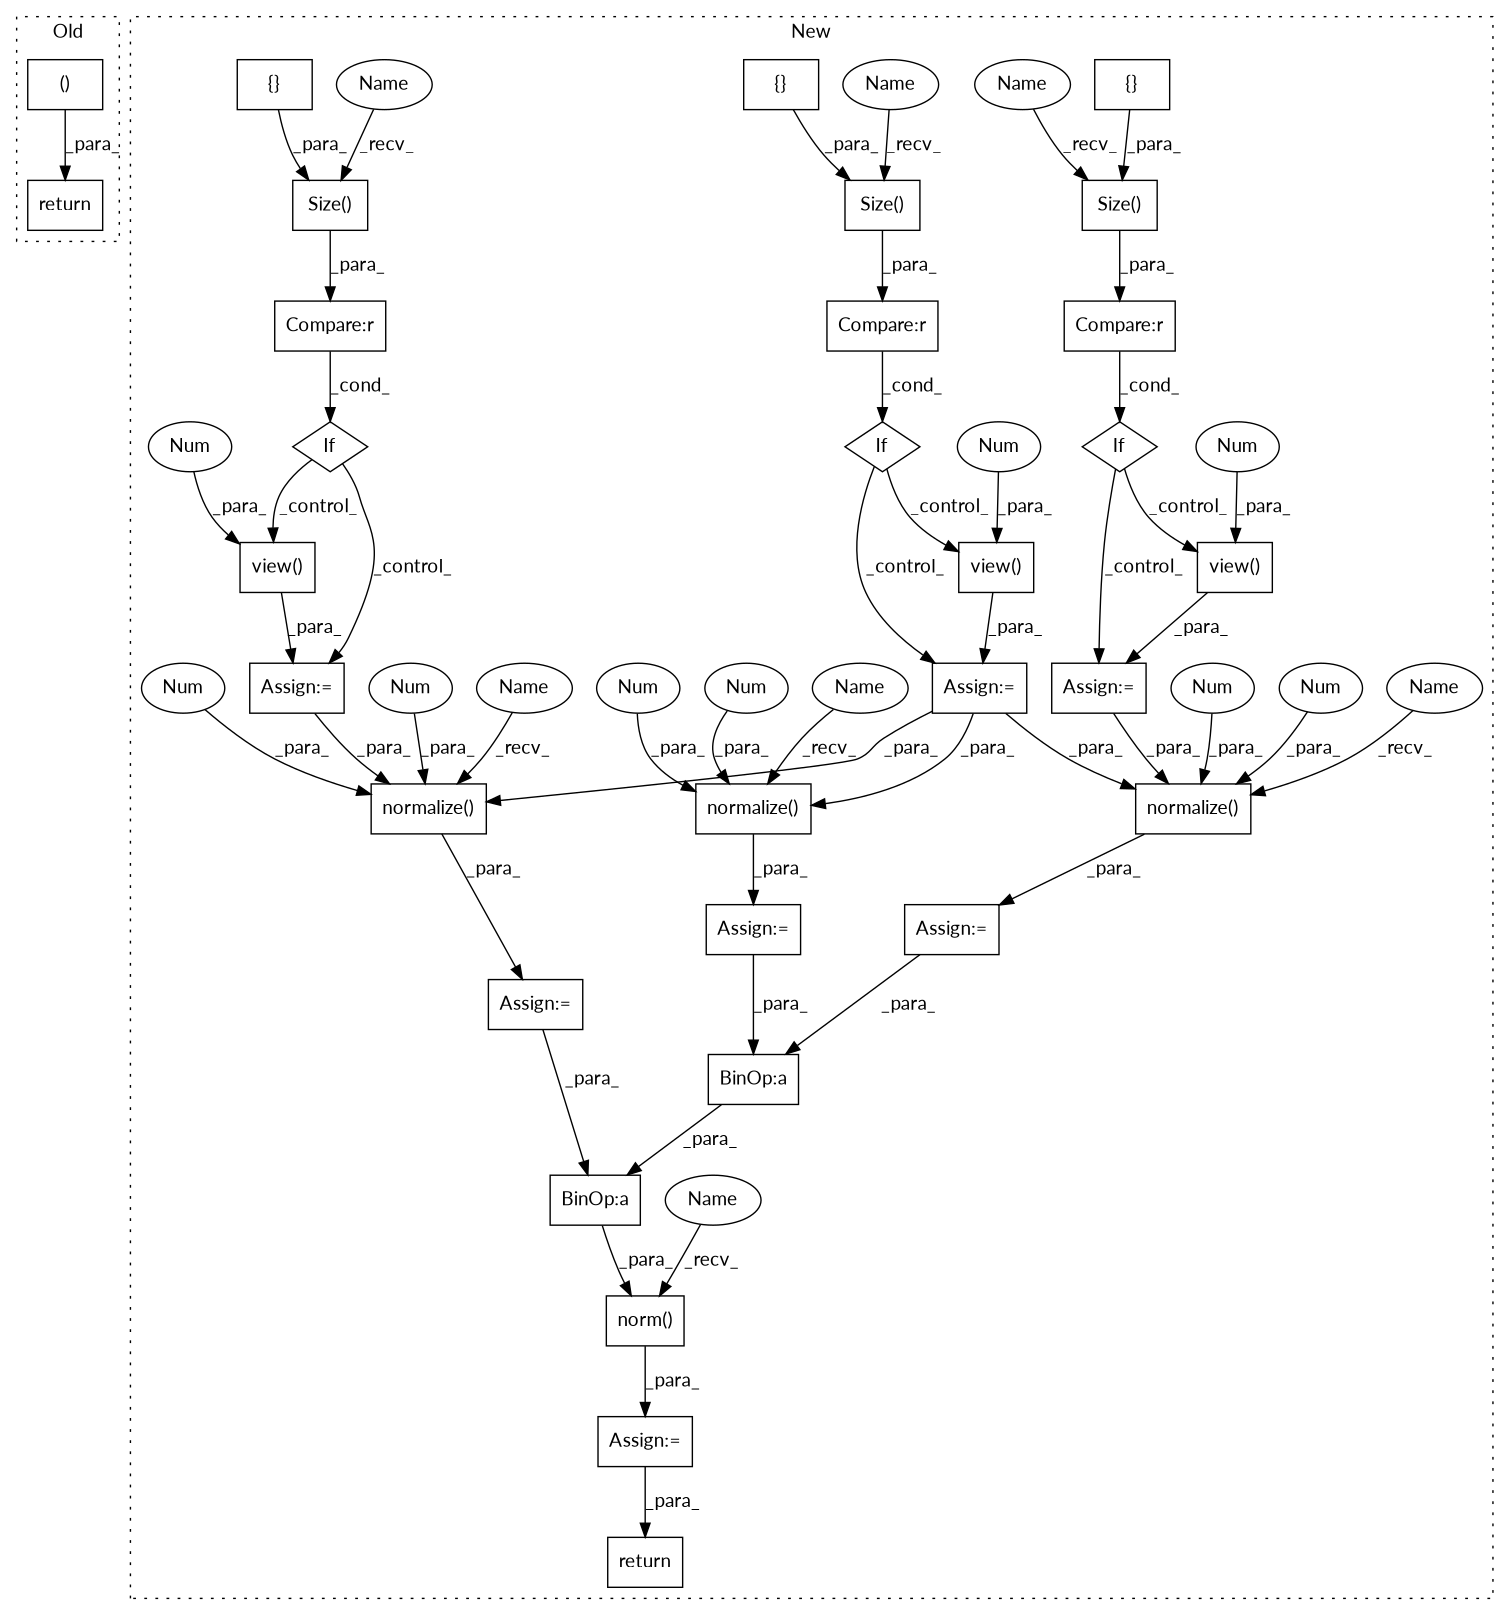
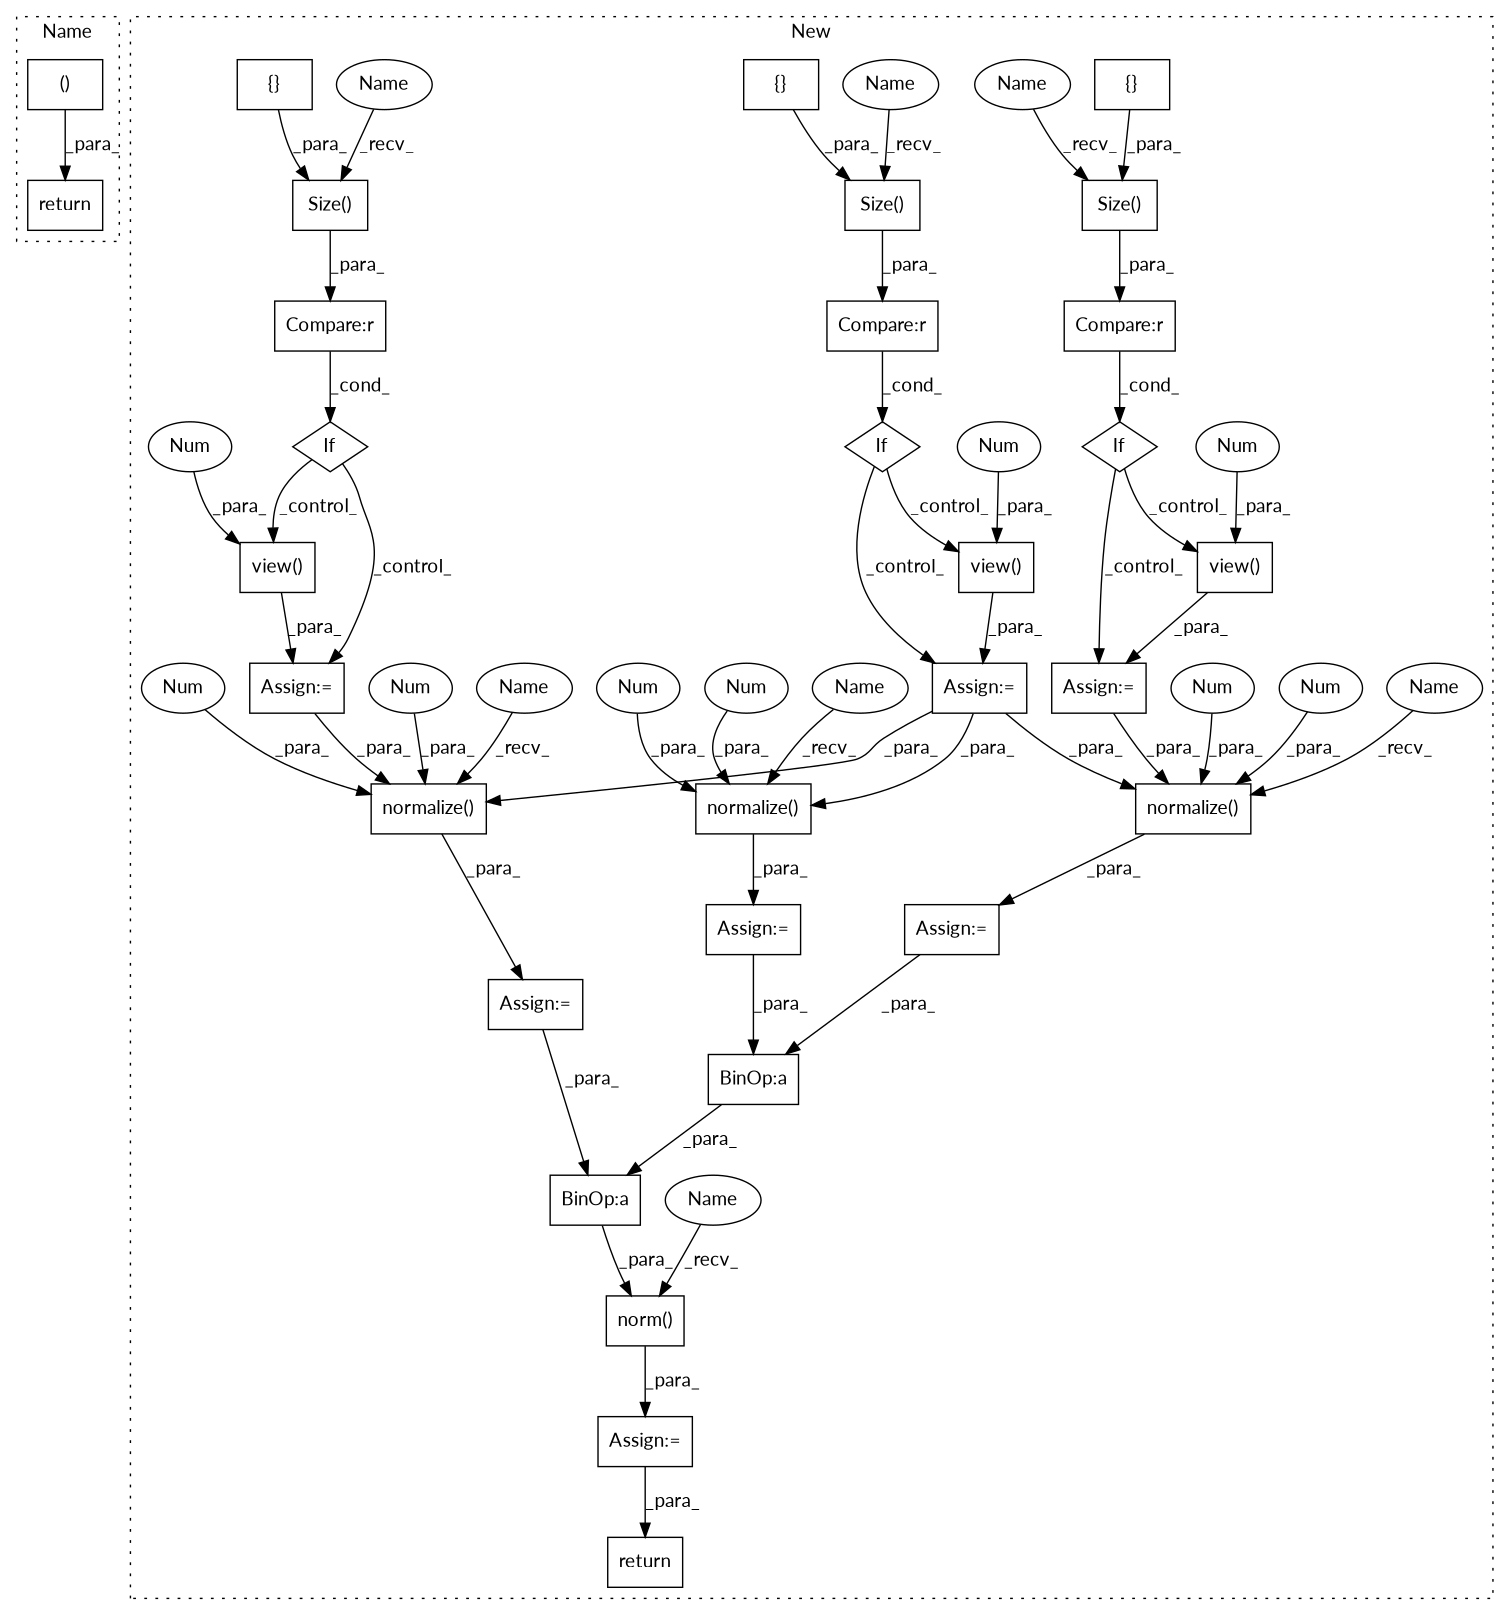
cluster "Old": label "Old" -> "Name"
